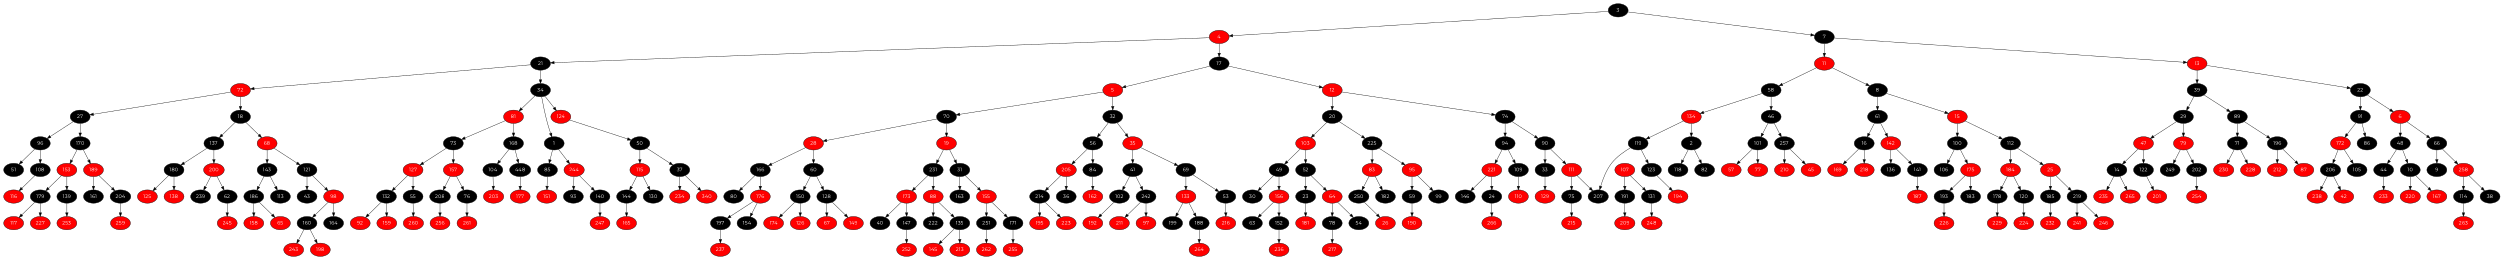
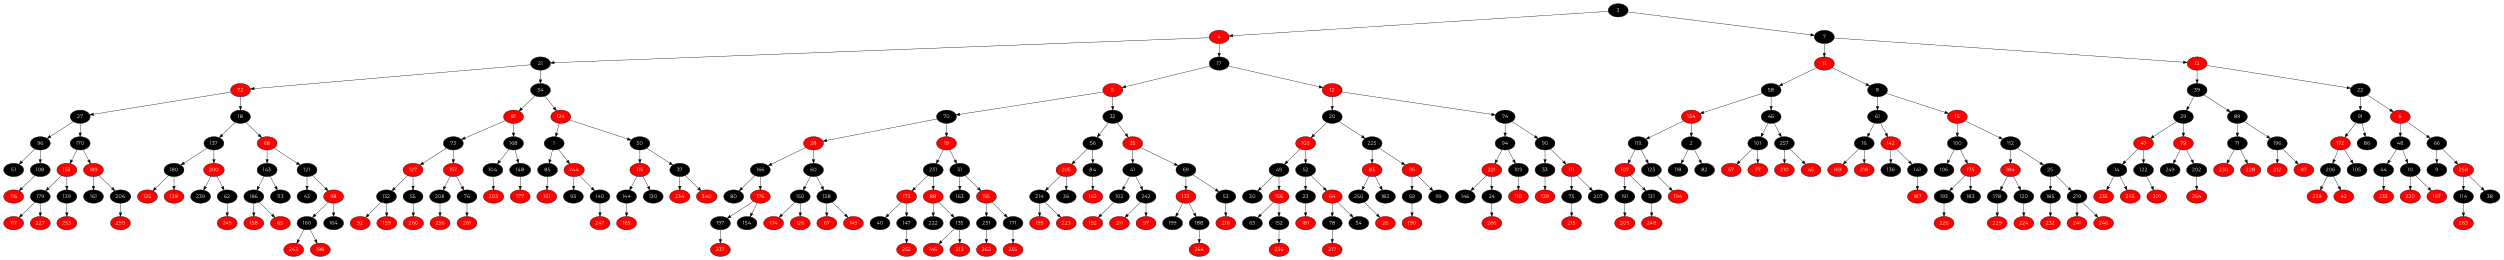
edge "34" -> "1": now "124" -> "1"
edge "119" -> "207": now "119" -> "107"
node "448": label "448" -> "148"
node "25": fillcolor red -> black
